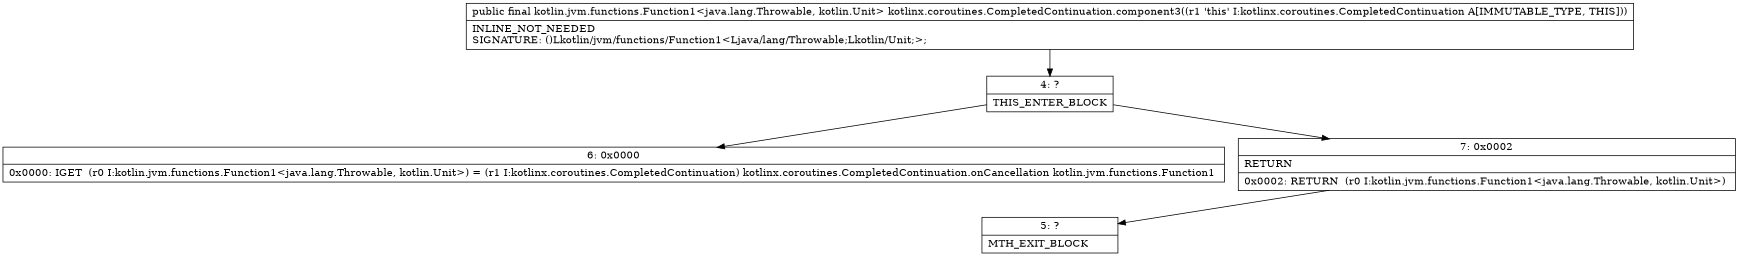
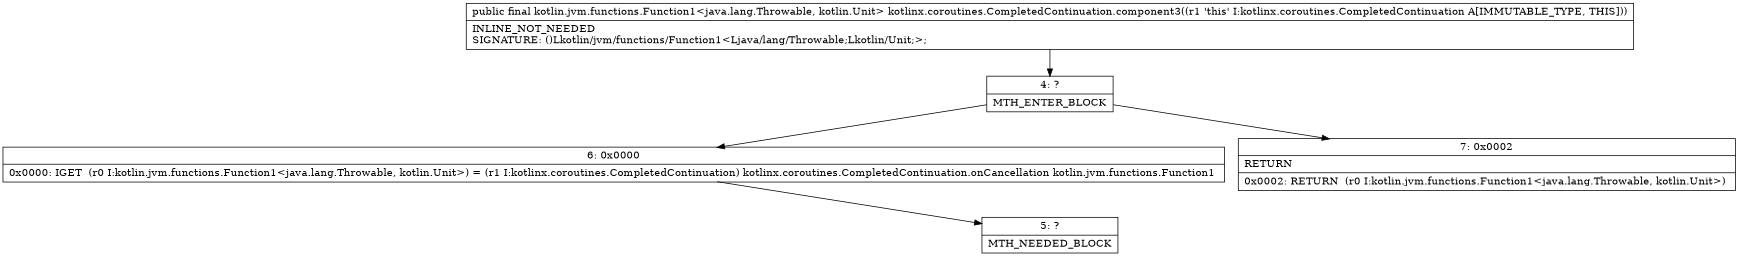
node "4: ?": text "THIS_ENTER_BLOCK" -> "MTH_ENTER_BLOCK"
edge "7: 0x0002" -> "5: ?": now "6: 0x0000" -> "5: ?"
node "5: ?": text "MTH_EXIT_BLOCK" -> "MTH_NEEDED_BLOCK"
